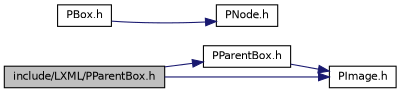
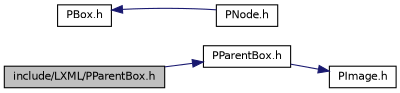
edge "PBox.h" -> "PNode.h": reversed
edge "include/LXML/PParentBox.h" -> "PImage.h": removed
